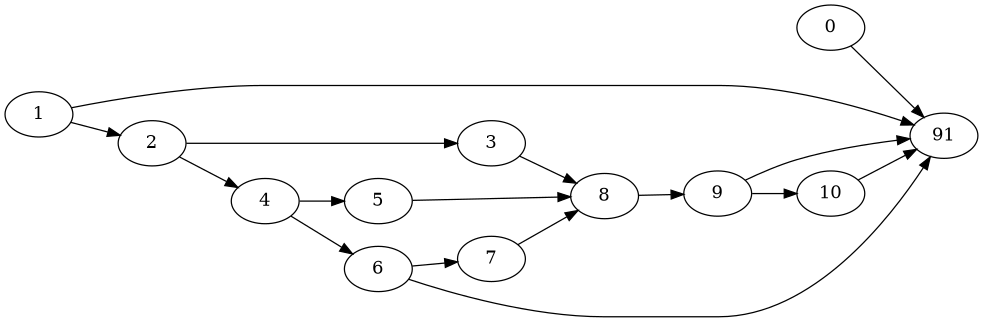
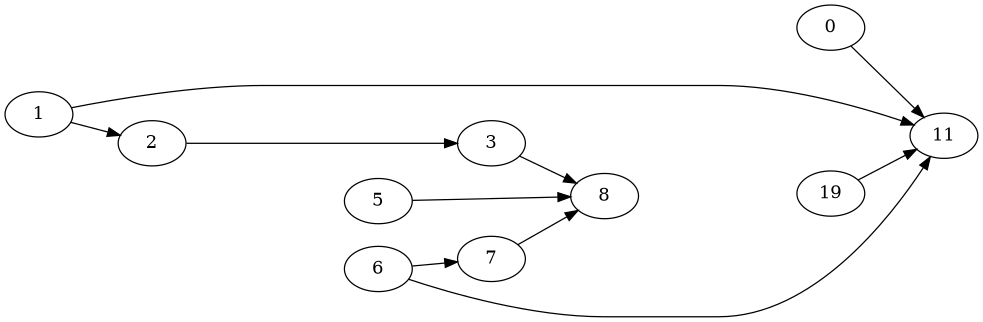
node "91": label "91" -> "11"
node "9": removed
node "10": label "10" -> "19"
node "4": removed
